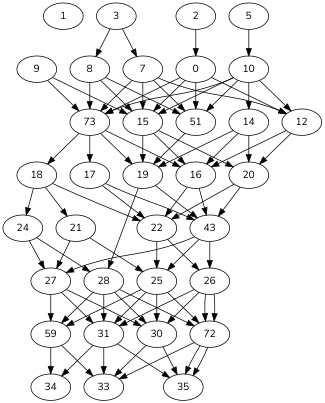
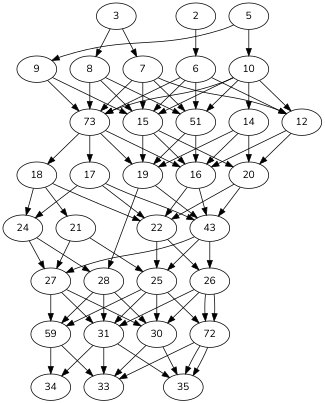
node "1": removed
edge "5" -> "9": added
node "0": label "0" -> "6"
edge "51" -> "16": added
edge "17" -> "24": added
edge "28" -> "72": removed
